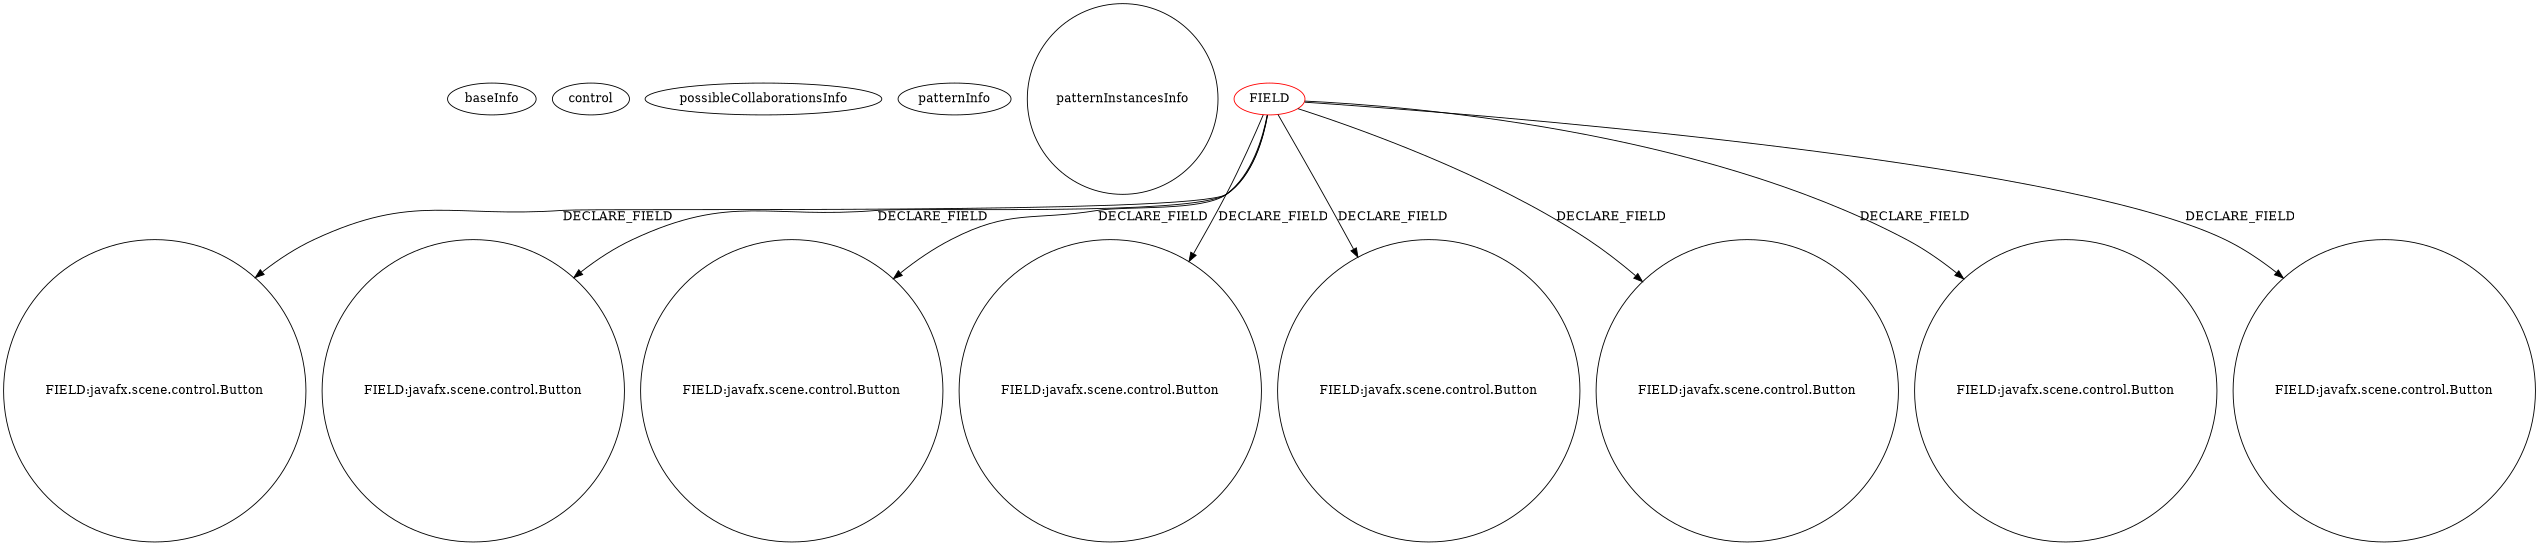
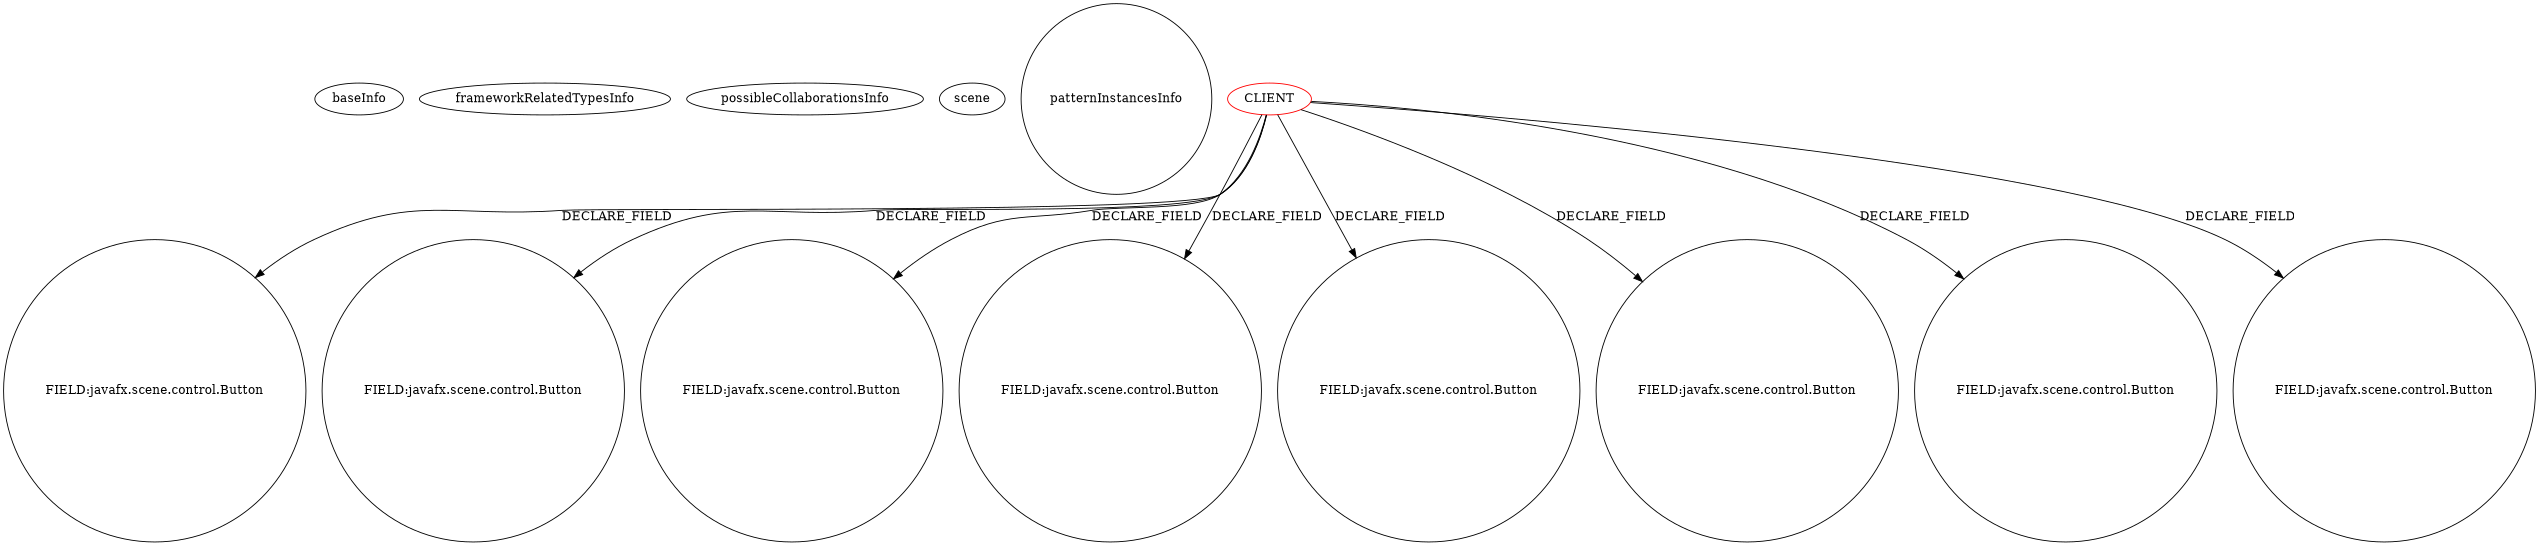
node "control": label "control" -> "frameworkRelatedTypesInfo"
node "patternInfo": label "patternInfo" -> "scene"
node "FIELD": label "FIELD" -> "CLIENT"
